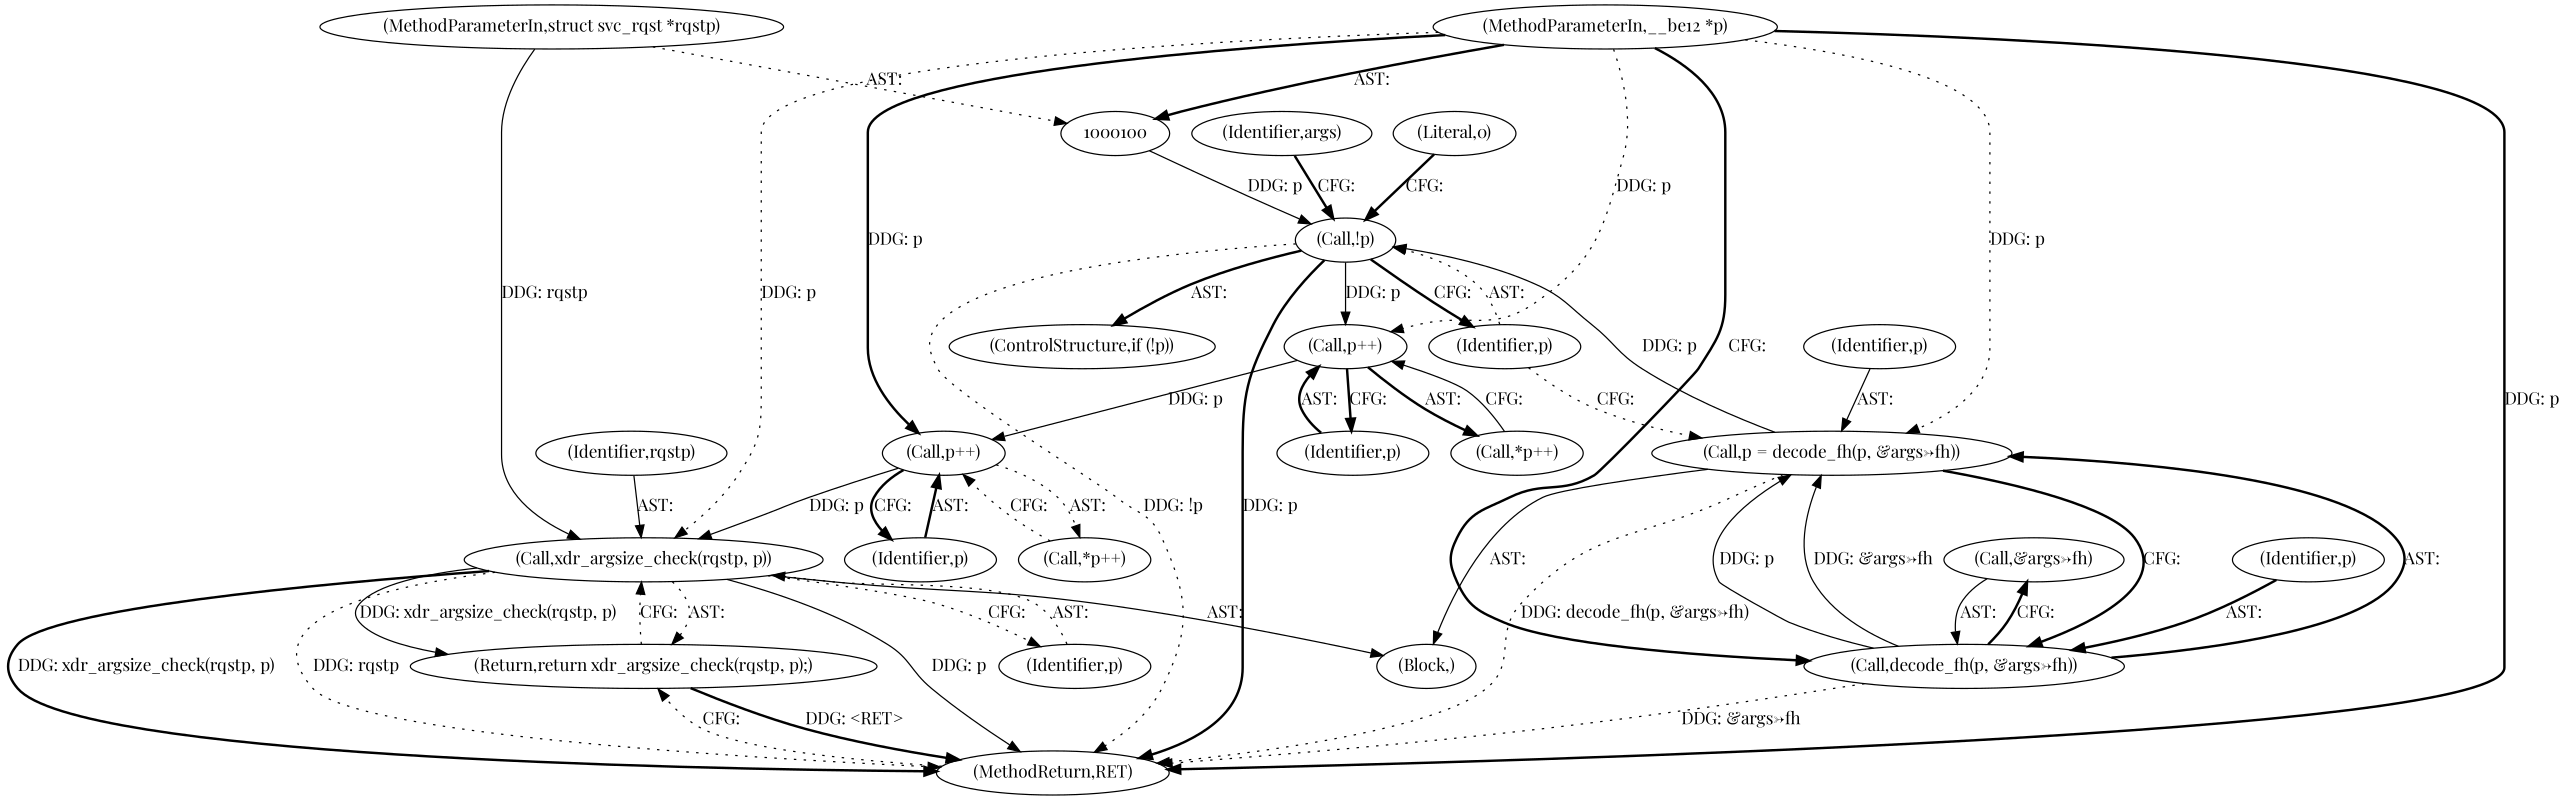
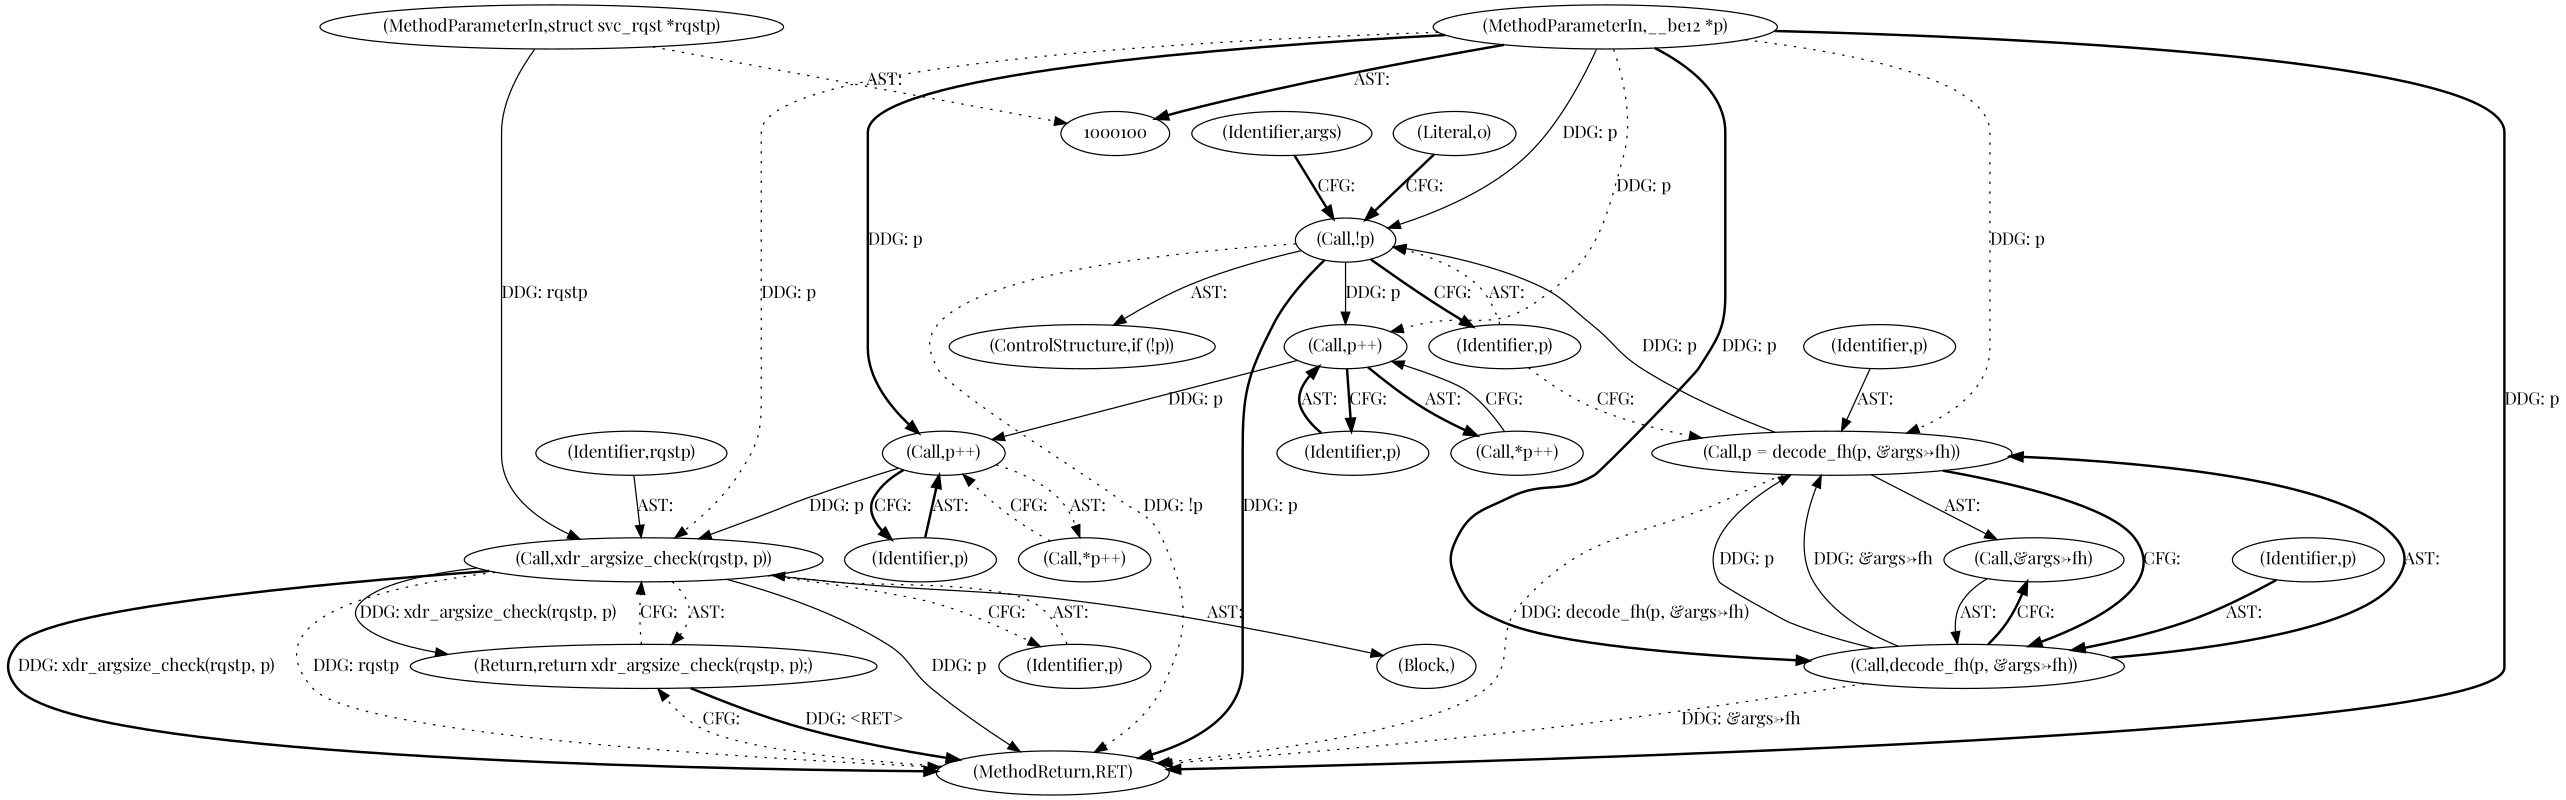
edge "1000100" -> "(Call,!p)": now "(MethodParameterIn,__be12 *p)" -> "(Call,!p)"
edge "(Call,!p)" -> "(ControlStructure,if (!p))": style bold -> solid
edge "(MethodParameterIn,__be12 *p)" -> "(Call,decode_fh(p, &args->fh))": label "CFG: " -> "DDG: p"
edge "(Call,p = decode_fh(p, &args->fh))" -> "(Block,)": now "(Call,p = decode_fh(p, &args->fh))" -> "(Call,&args->fh)"
